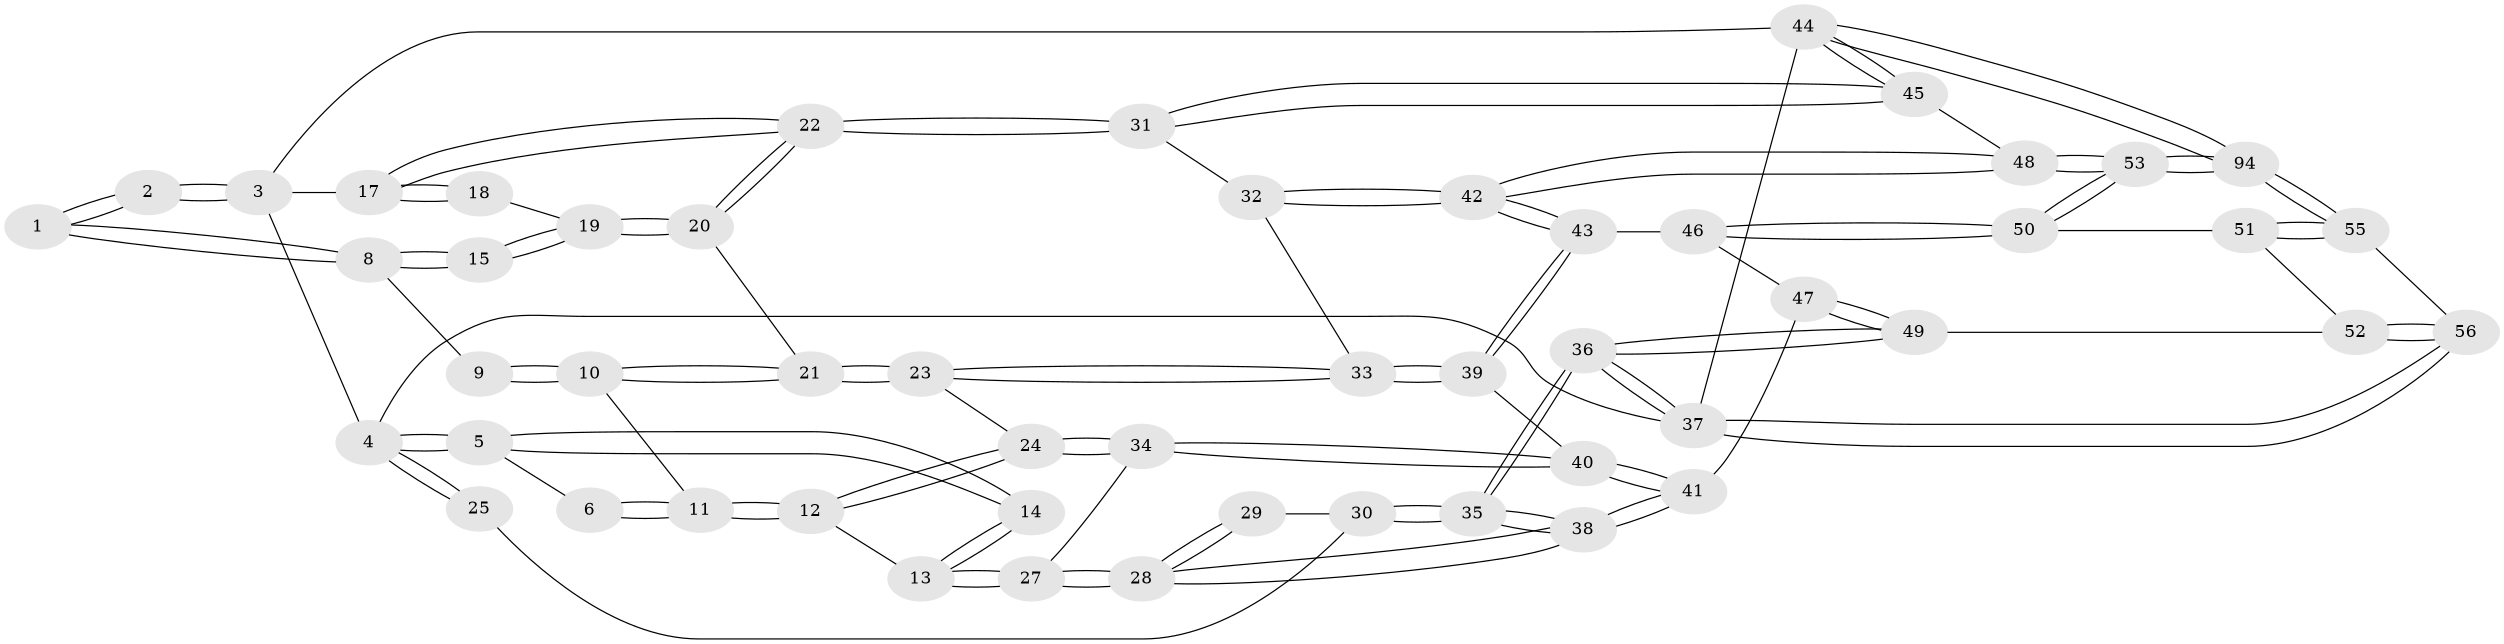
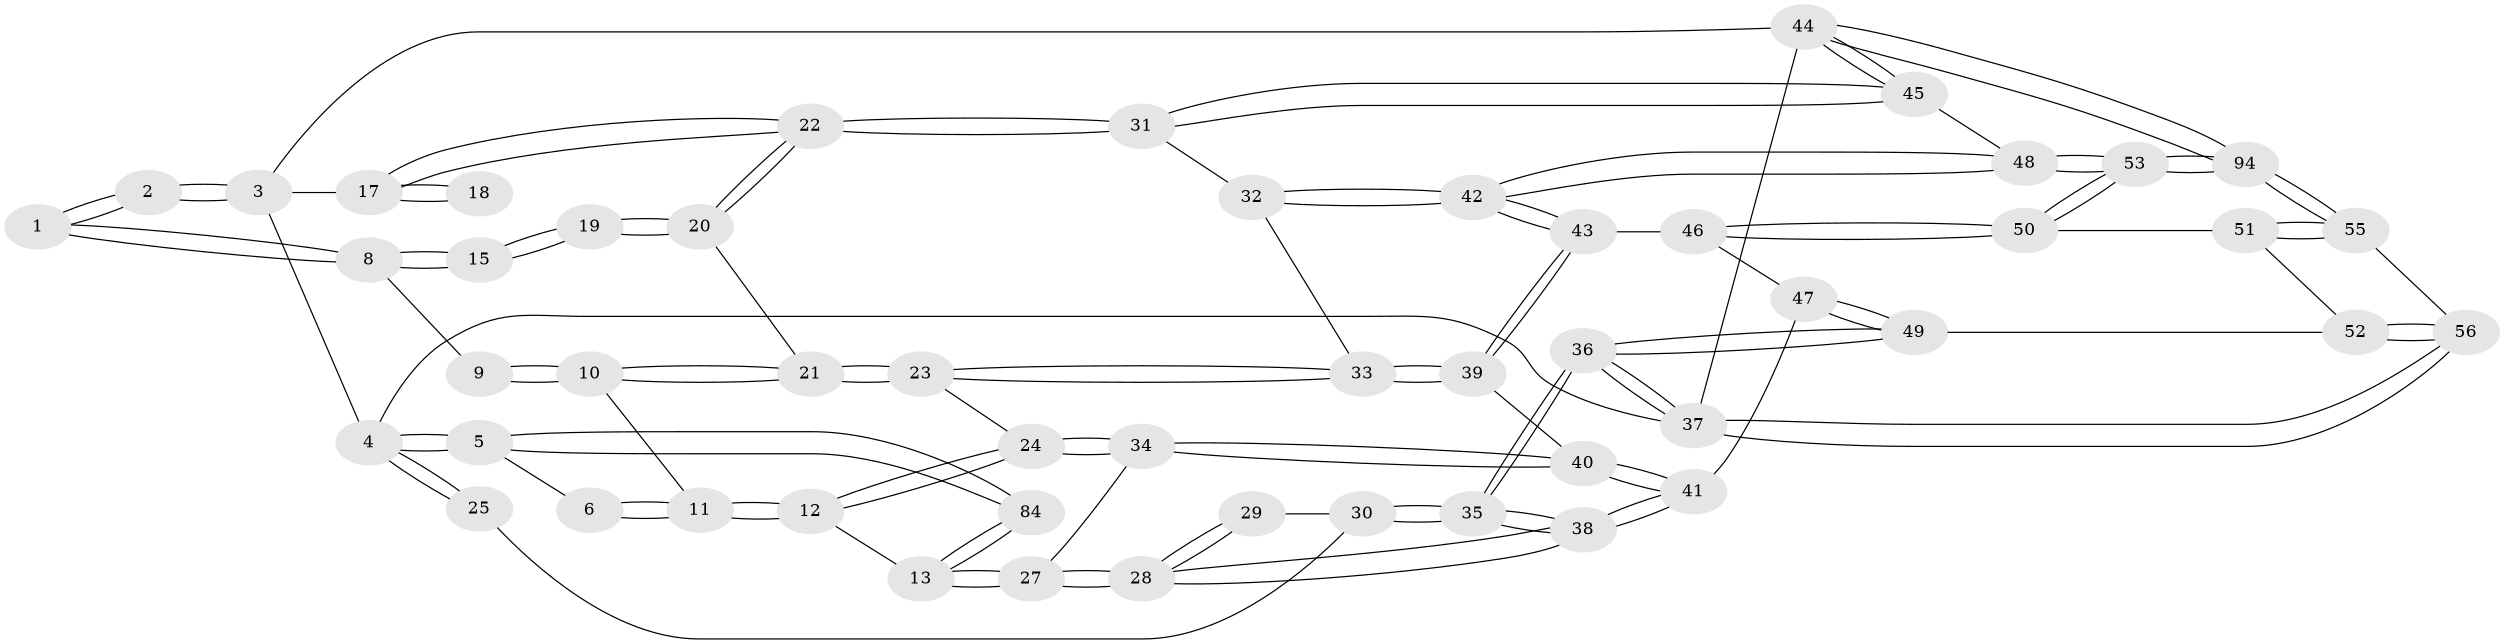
edge "18" -- "19": removed
node "14": label "14" -> "84"
